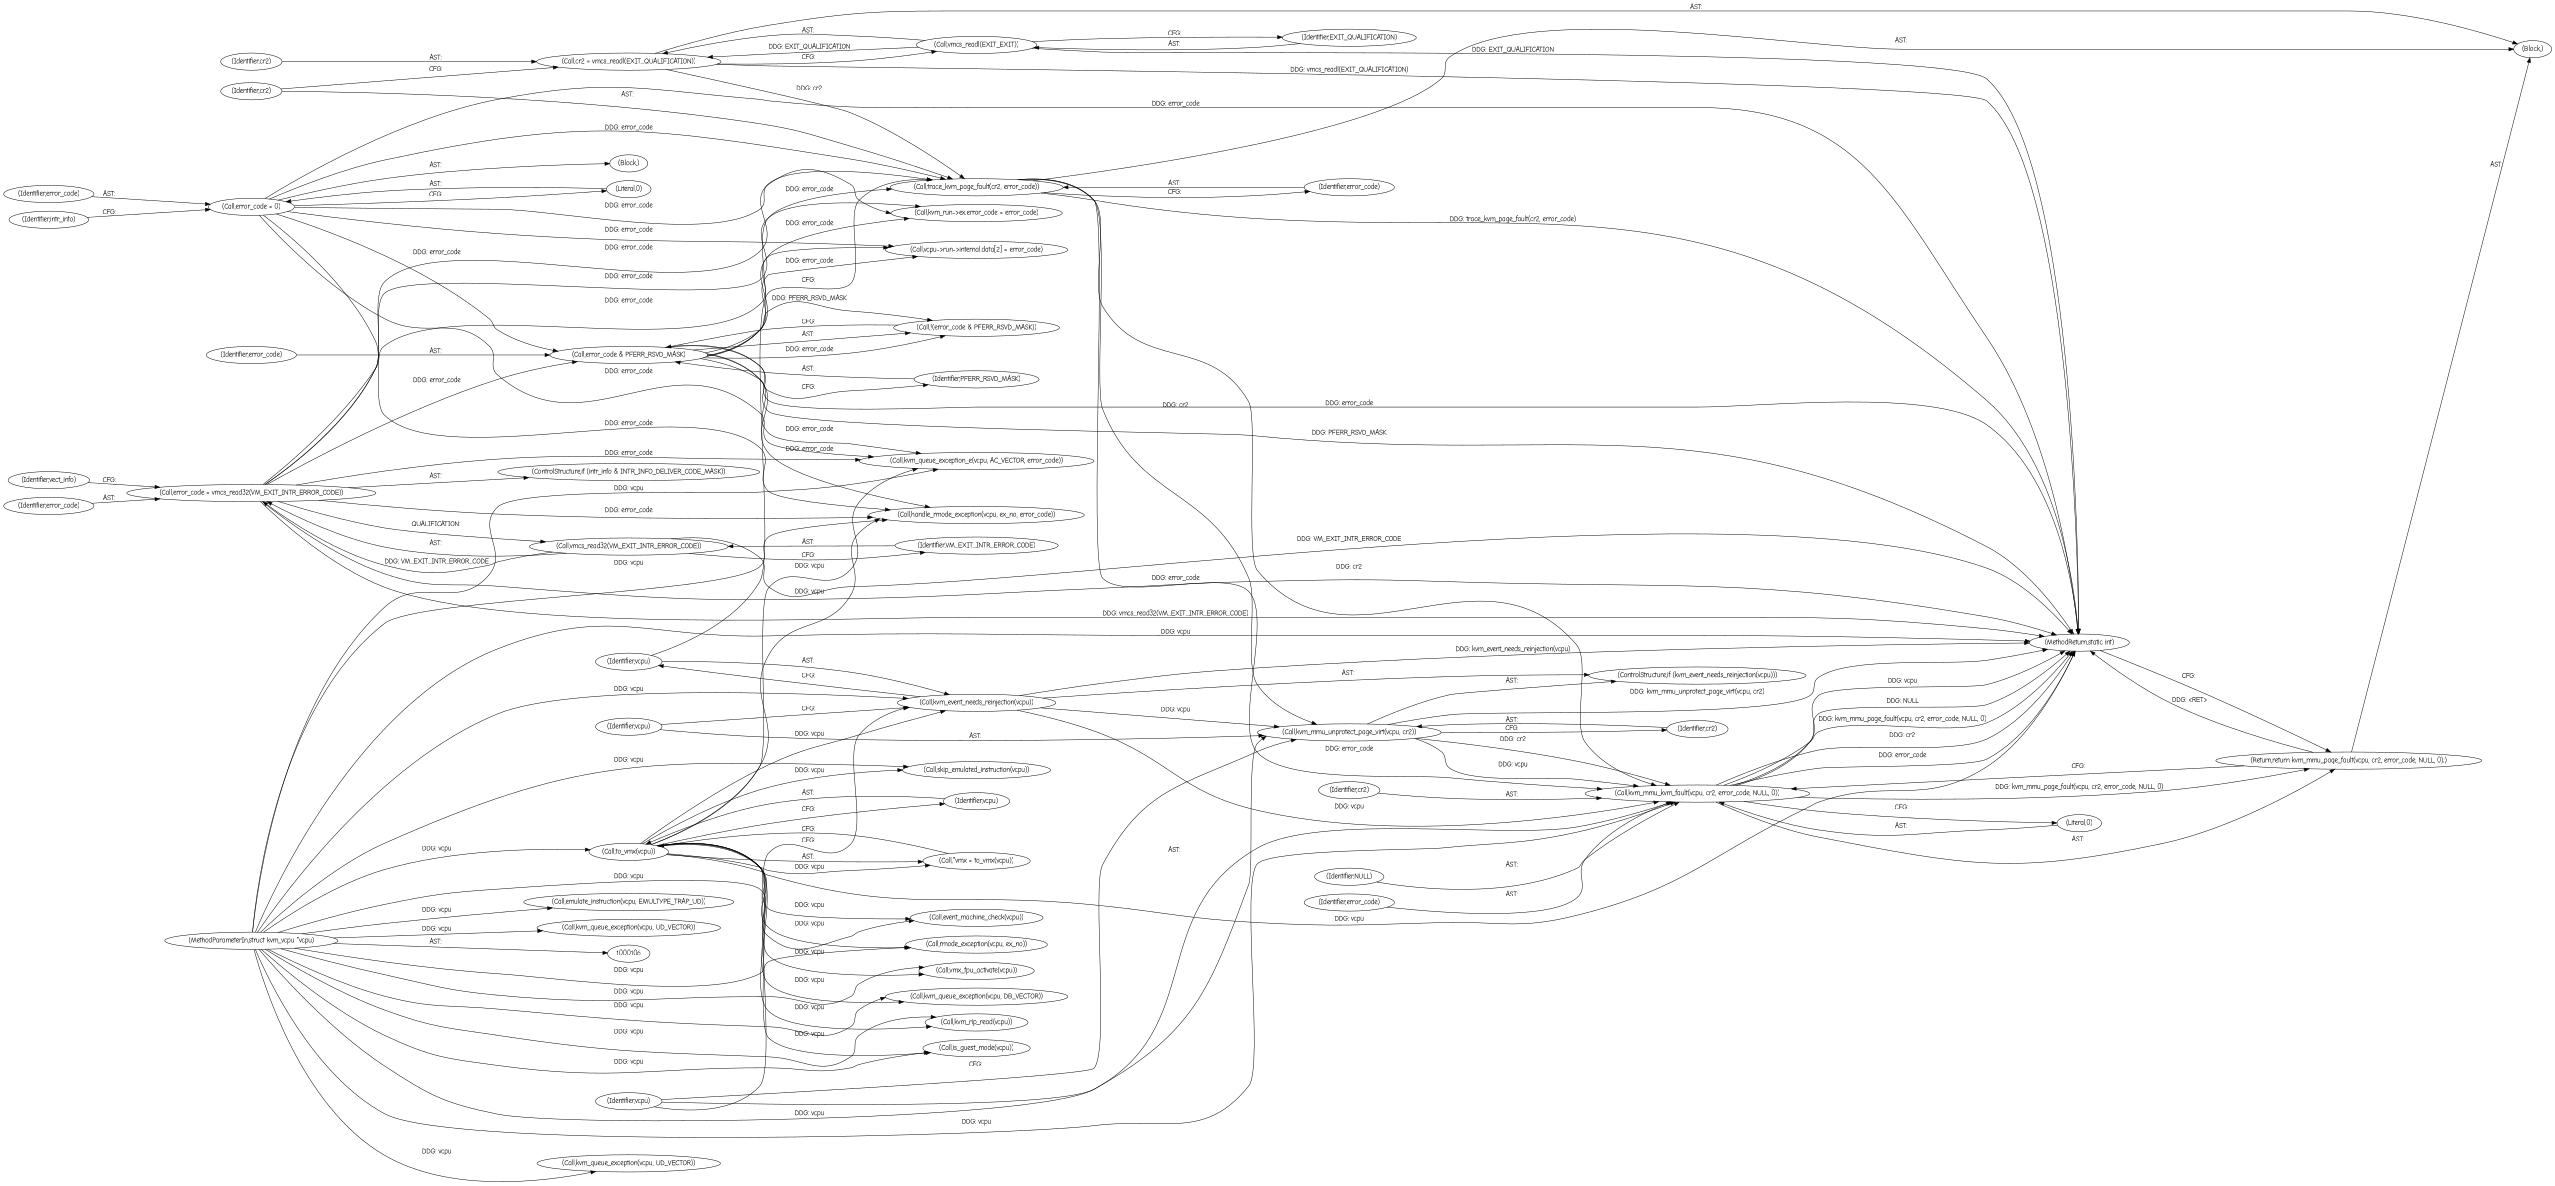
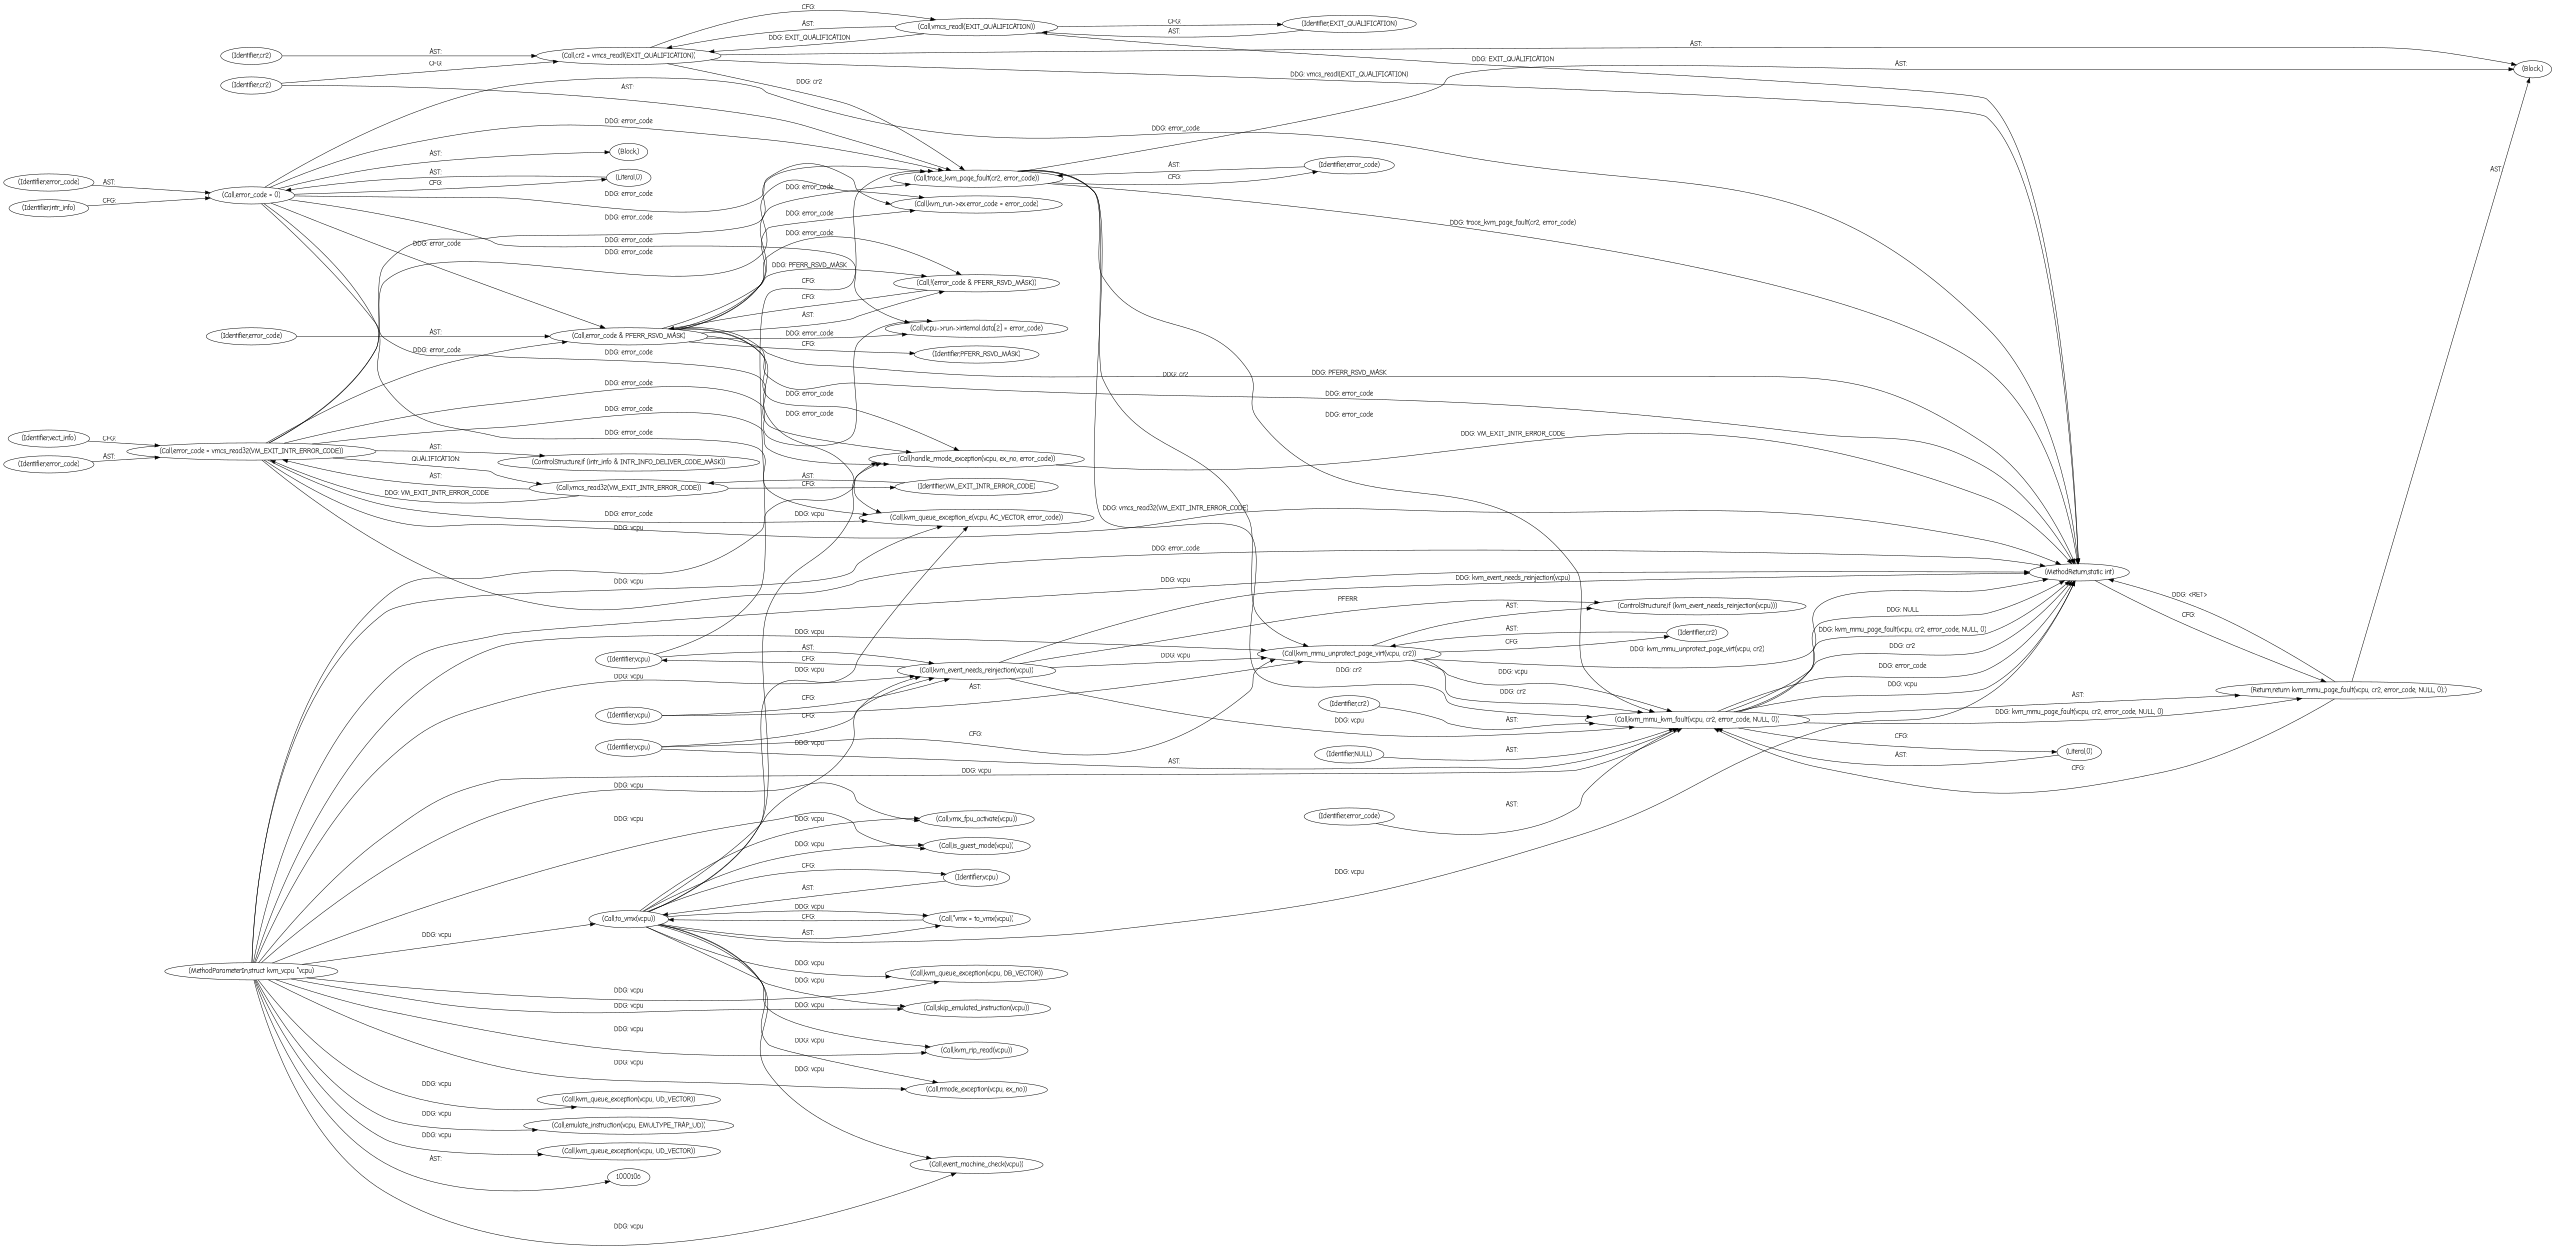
node "(Call,vmcs_readl(EXIT_EXIT))": label "(Call,vmcs_readl(EXIT_EXIT))" -> "(Call,vmcs_readl(EXIT_QUALIFICATION))"
edge "(Identifier,PFERR_RSVD_MASK)" -> "(Call,error_code & PFERR_RSVD_MASK)": removed, label "AST:"
edge "(Call,vmcs_read32(VM_EXIT_INTR_ERROR_CODE))" -> "(MethodReturn,static int)": now "(Call,handle_rmode_exception(vcpu, ex_no, error_code))" -> "(MethodReturn,static int)"
edge "(Call,kvm_event_needs_reinjection(vcpu))" -> "(ControlStructure,if (kvm_event_needs_reinjection(vcpu)))": label "AST: " -> "PFERR: "
